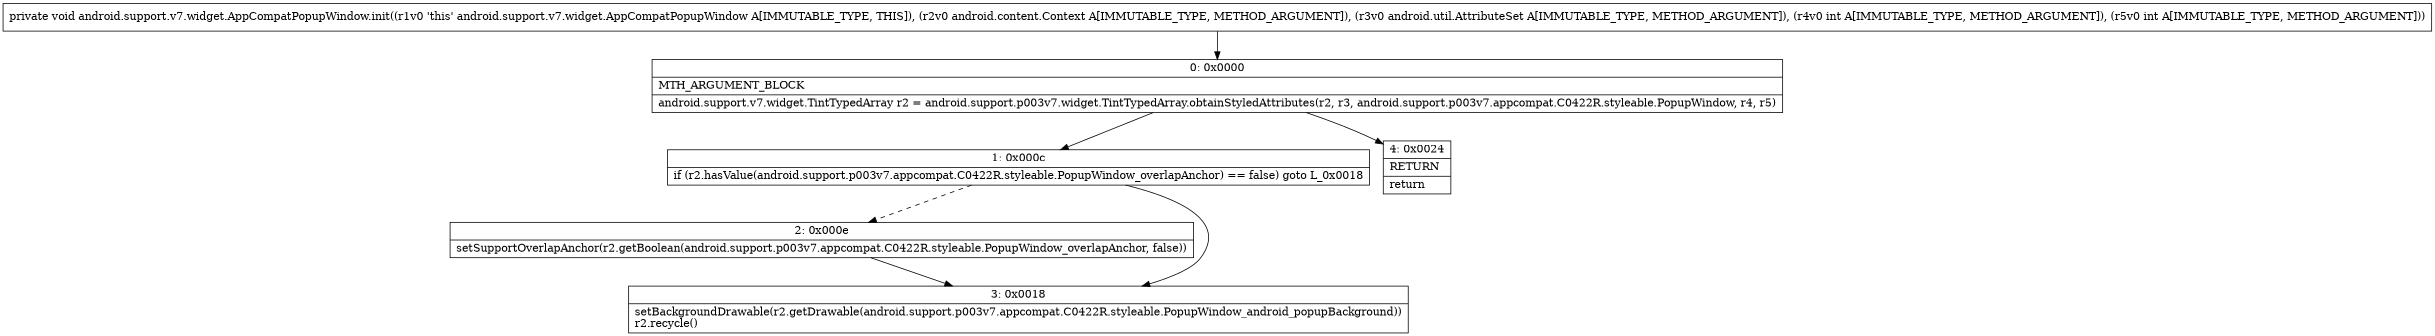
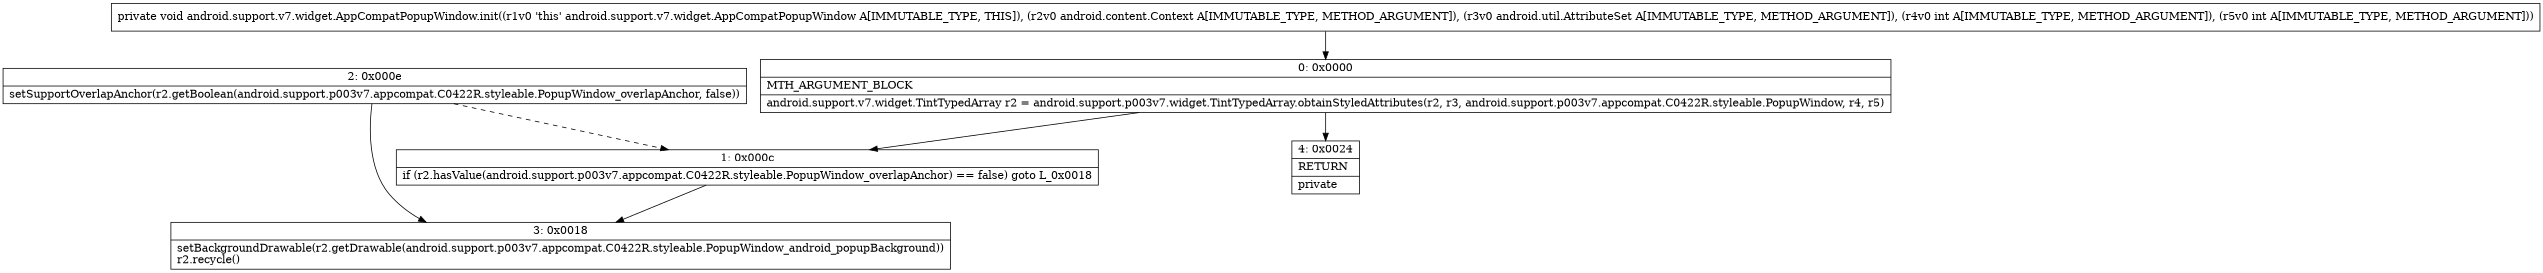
node "4: 0x0024": text "return" -> "private"
edge "1: 0x000c" -> "2: 0x000e": reversed
